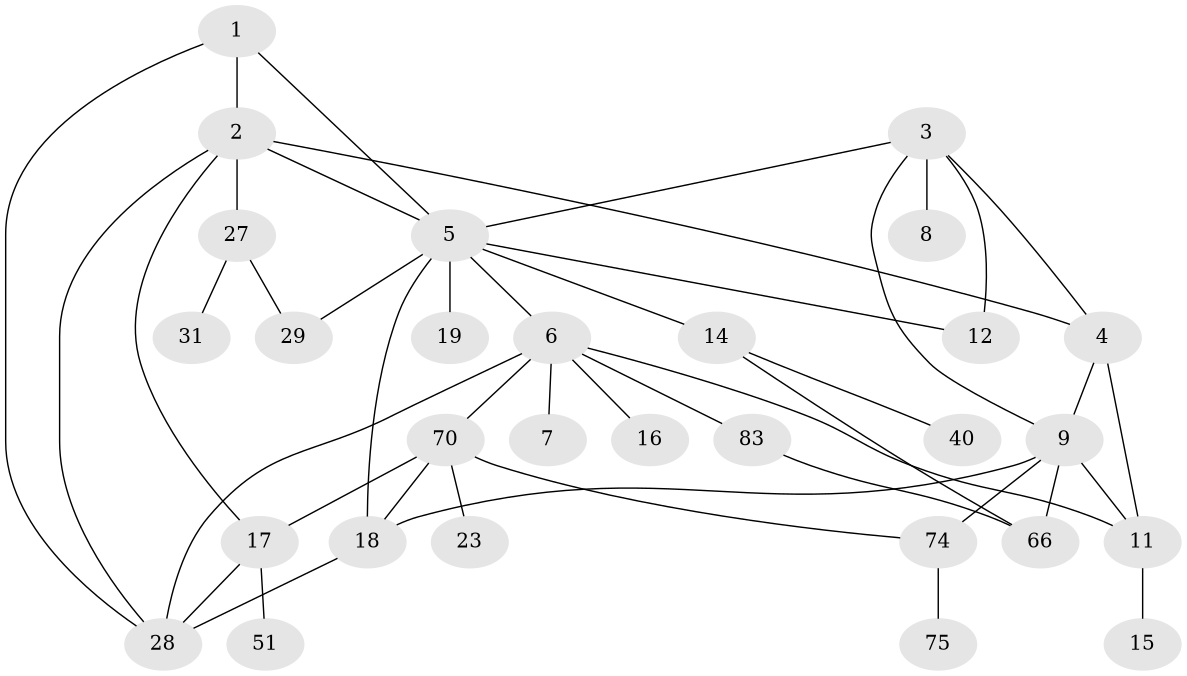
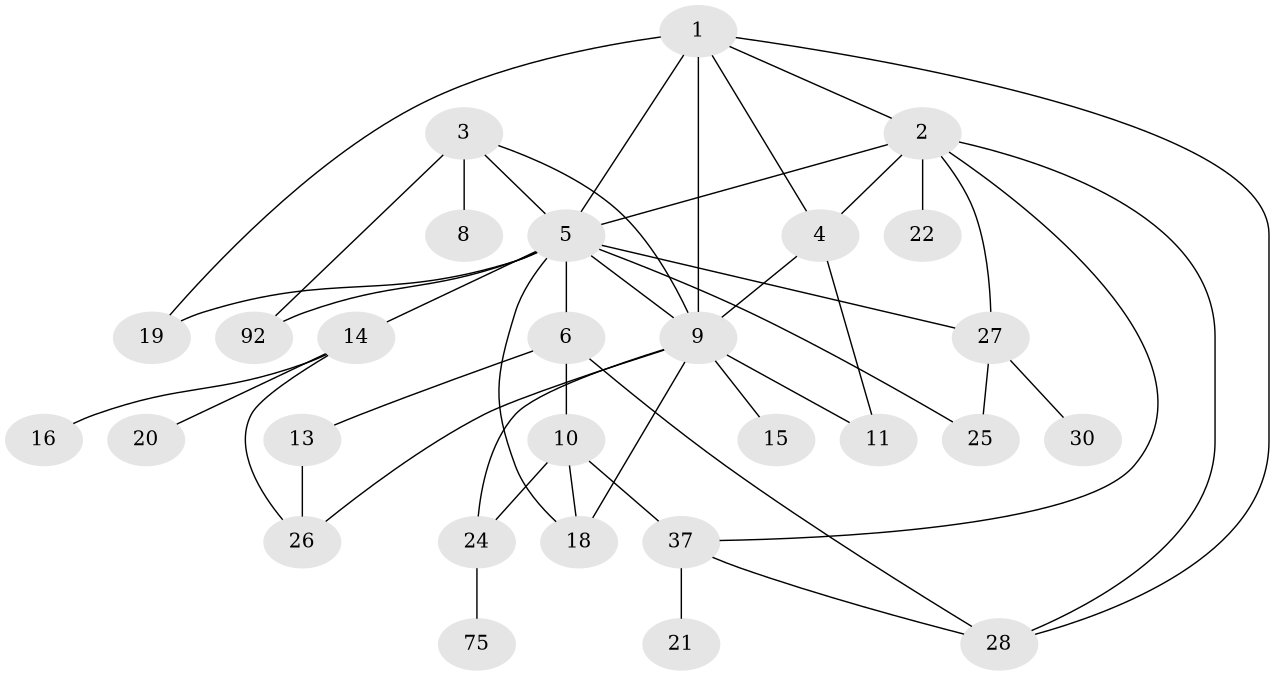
edge "1" -- "19": added
edge "1" -- "9": added
edge "3" -- "4": now "1" -- "4"
node "22": added
edge "5" -- "9": added
edge "5" -- "27": added
node "31": label "31" -> "30"
node "29": label "29" -> "25"
node "12": label "12" -> "92"
edge "6" -- "16": now "14" -- "16"
edge "6" -- "11": removed
node "70": label "70" -> "10"
node "7": removed
node "83": label "83" -> "13"
node "40": label "40" -> "20"
node "17": label "17" -> "37"
node "23": removed
node "74": label "74" -> "24"
node "66": label "66" -> "26"
edge "18" -- "28": removed
edge "11" -- "15": now "9" -- "15"
node "51": label "51" -> "21"
